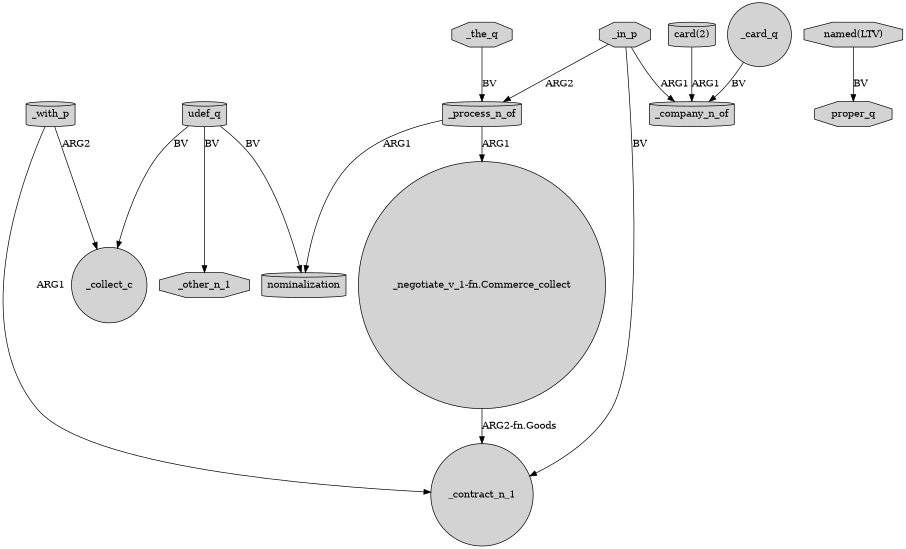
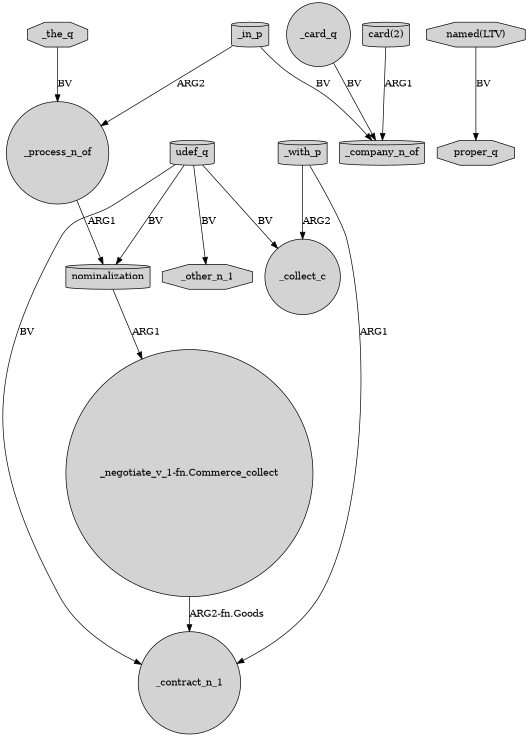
node "_in_p": shape octagon -> cylinder
edge "_in_p" -> "_company_n_of": label "ARG1" -> "BV"
node "_process_n_of": shape cylinder -> circle
edge "_process_n_of" -> "_negotiate_v_1-fn.Commerce_collect": now "nominalization" -> "_negotiate_v_1-fn.Commerce_collect"
edge "_in_p" -> "_contract_n_1": now "udef_q" -> "_contract_n_1"
